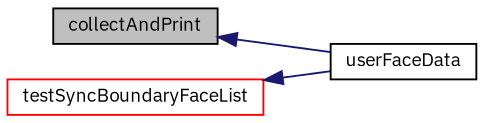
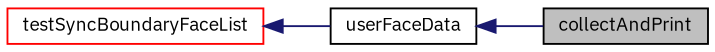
edge "userFaceData" -> "collectAndPrint": reversed
